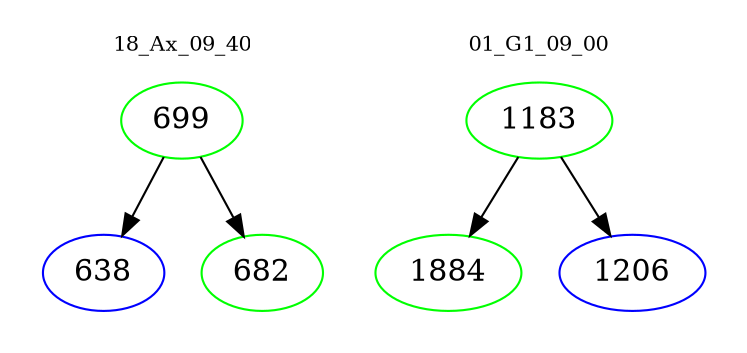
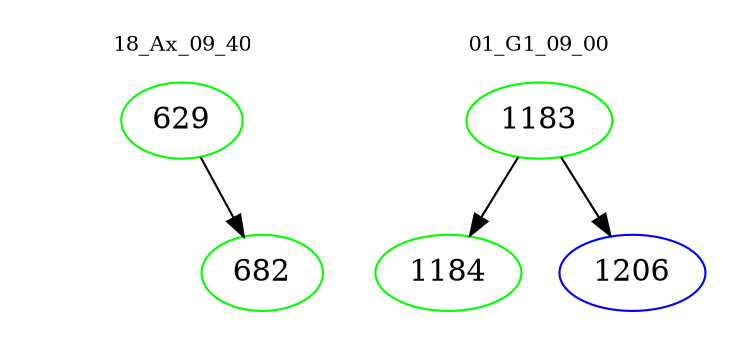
node "699": label "699" -> "629"
node "638": removed
node "1884": label "1884" -> "1184"
